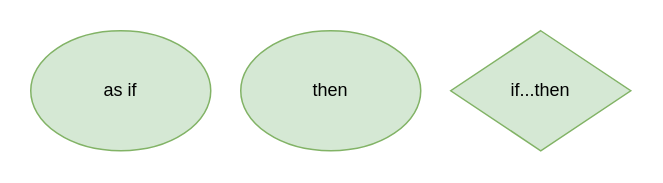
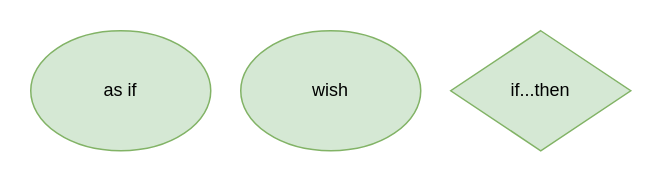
node "then": label "then" -> "wish"
